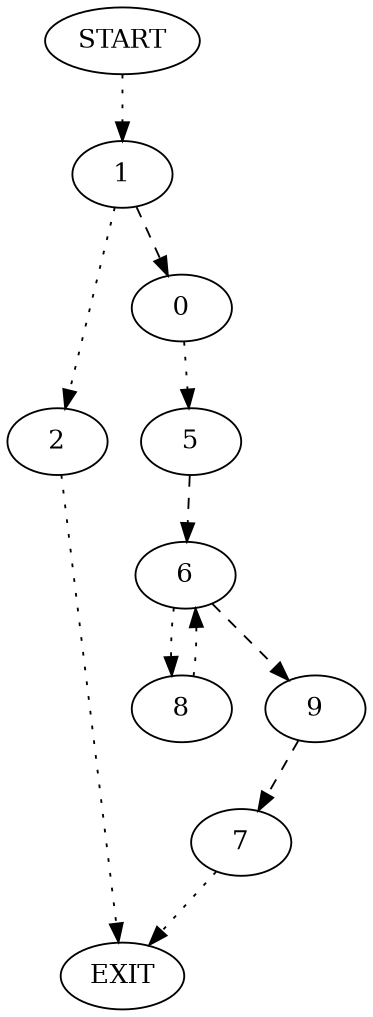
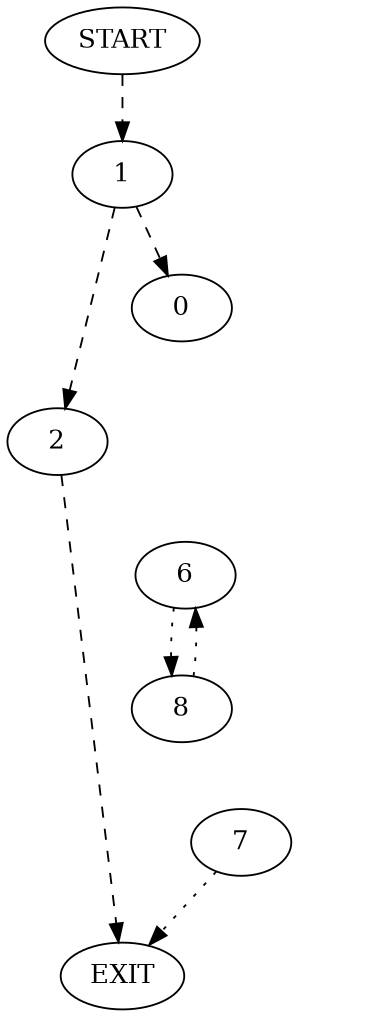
edge "START" -> "1": style dotted -> dashed
edge "1" -> "2": style dotted -> dashed
node "5": removed
edge "2" -> "EXIT": style dotted -> dashed
node "9": removed
